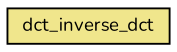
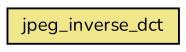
node "dct_inverse_dct": label "dct_inverse_dct" -> "jpeg_inverse_dct"
